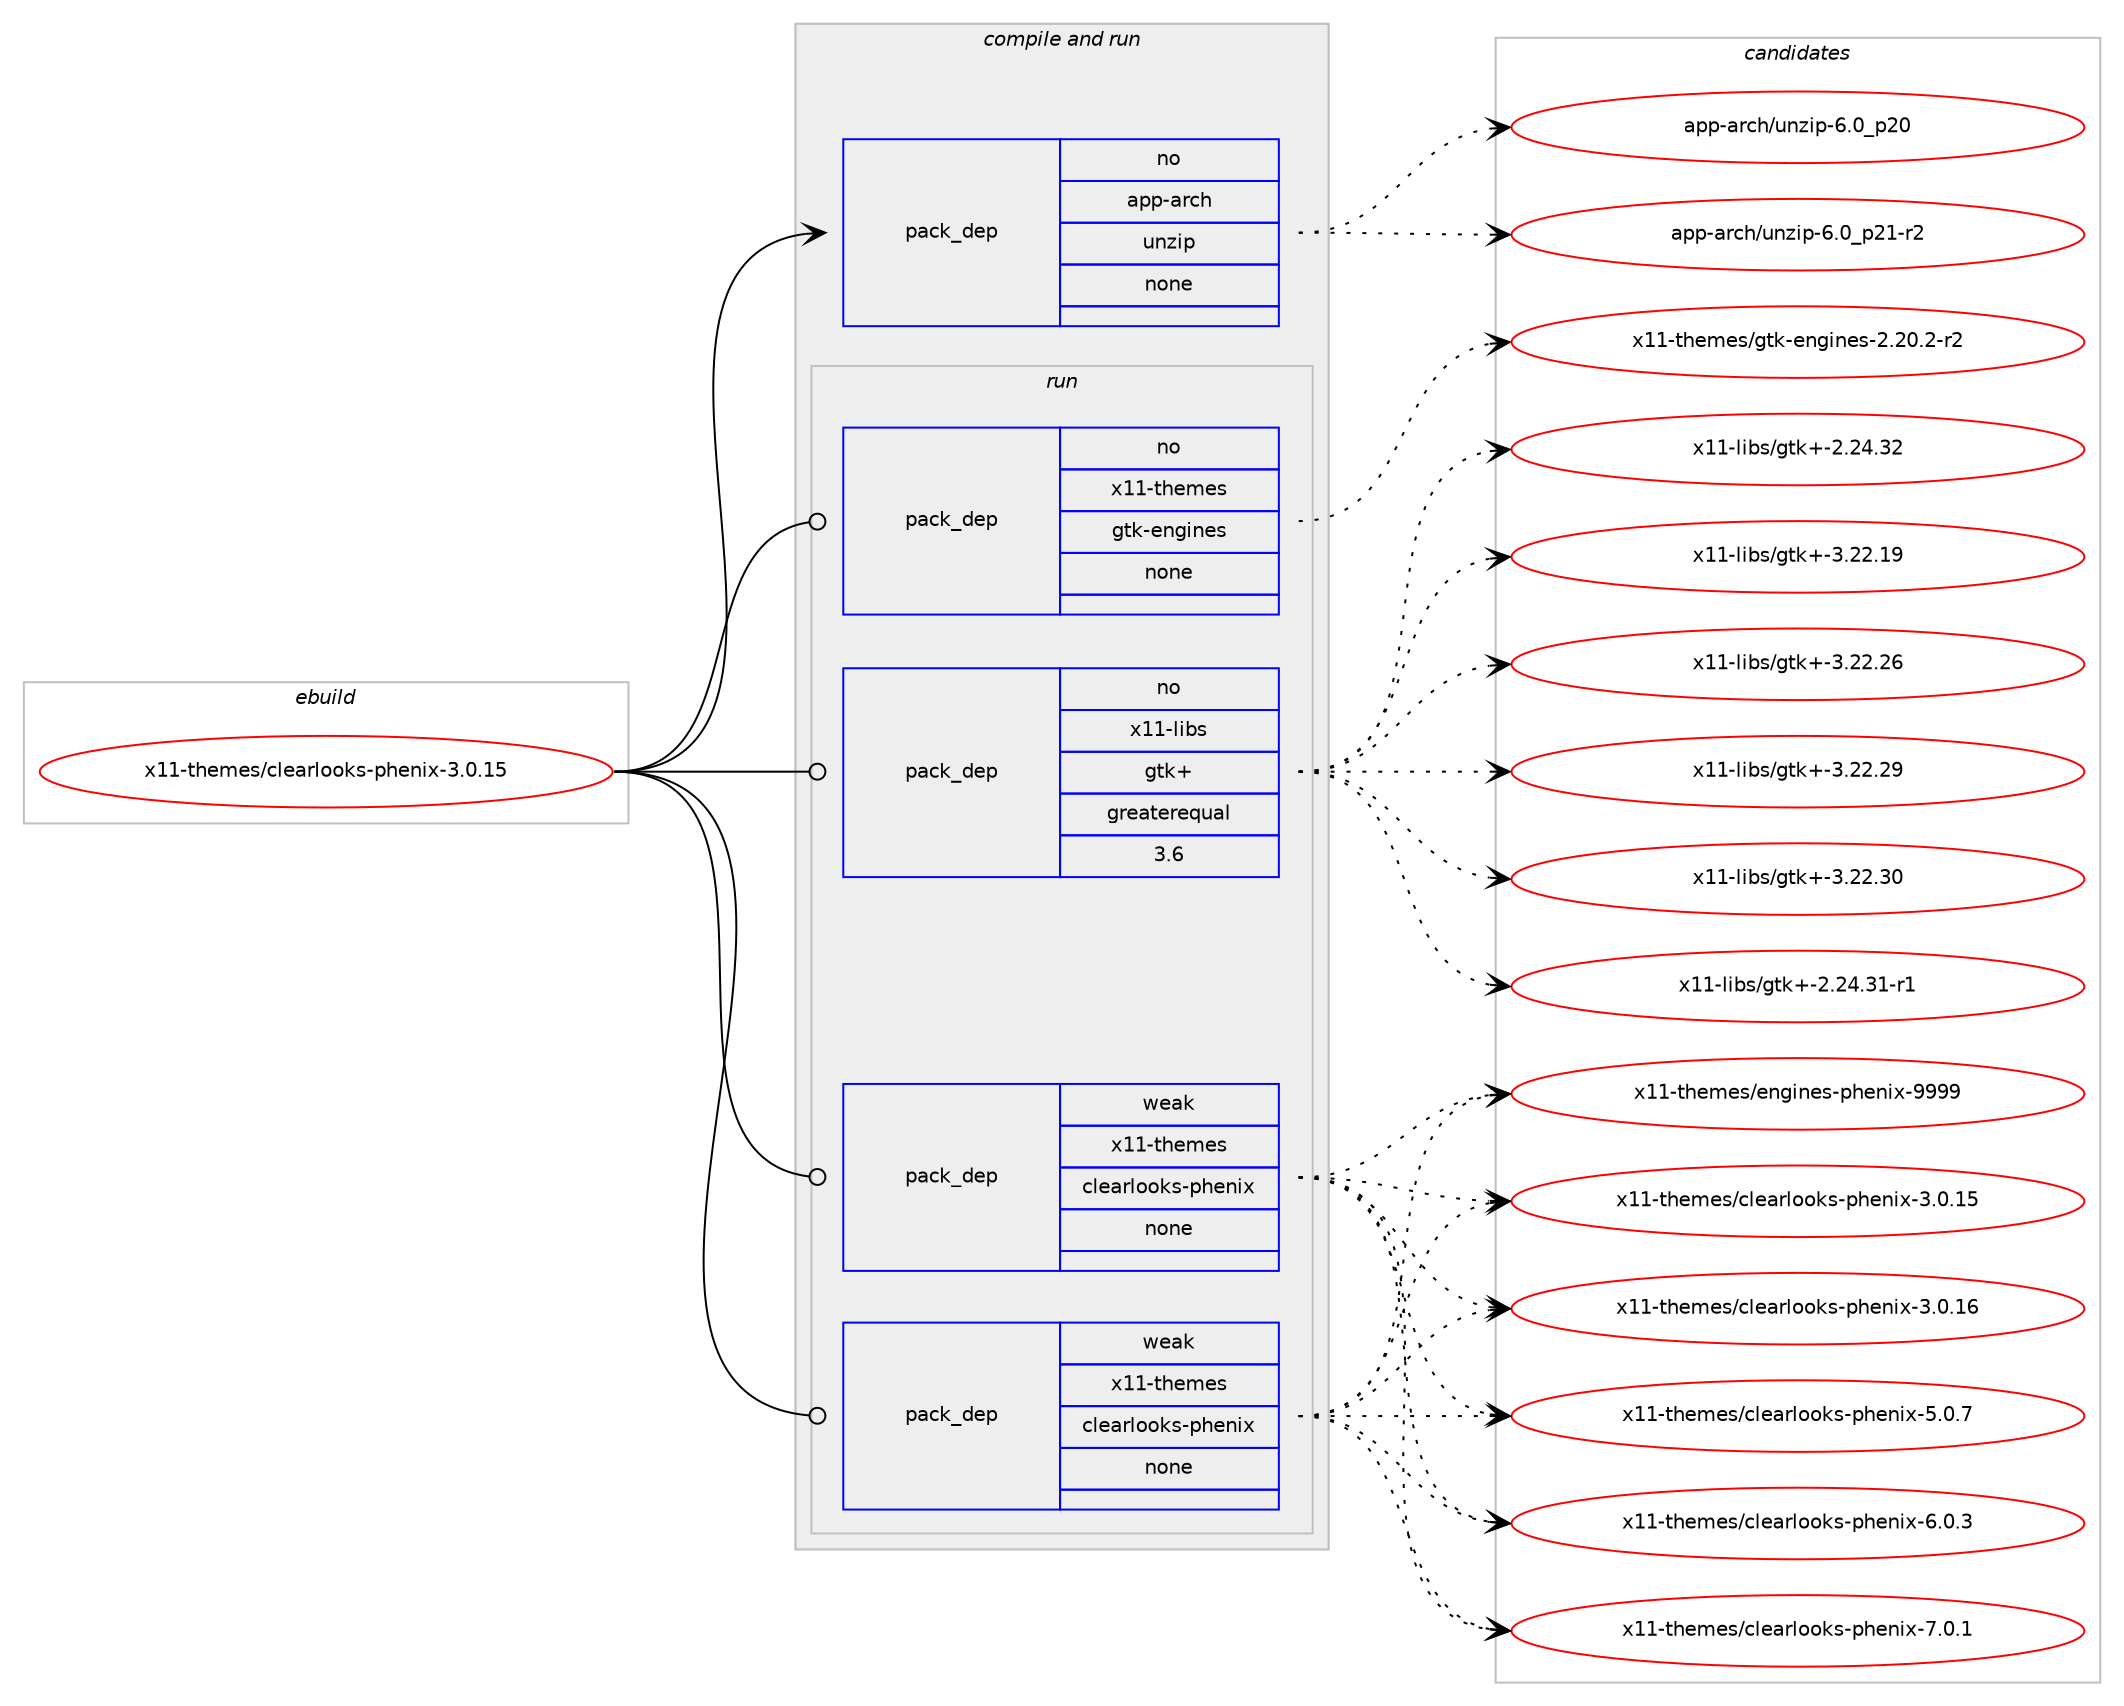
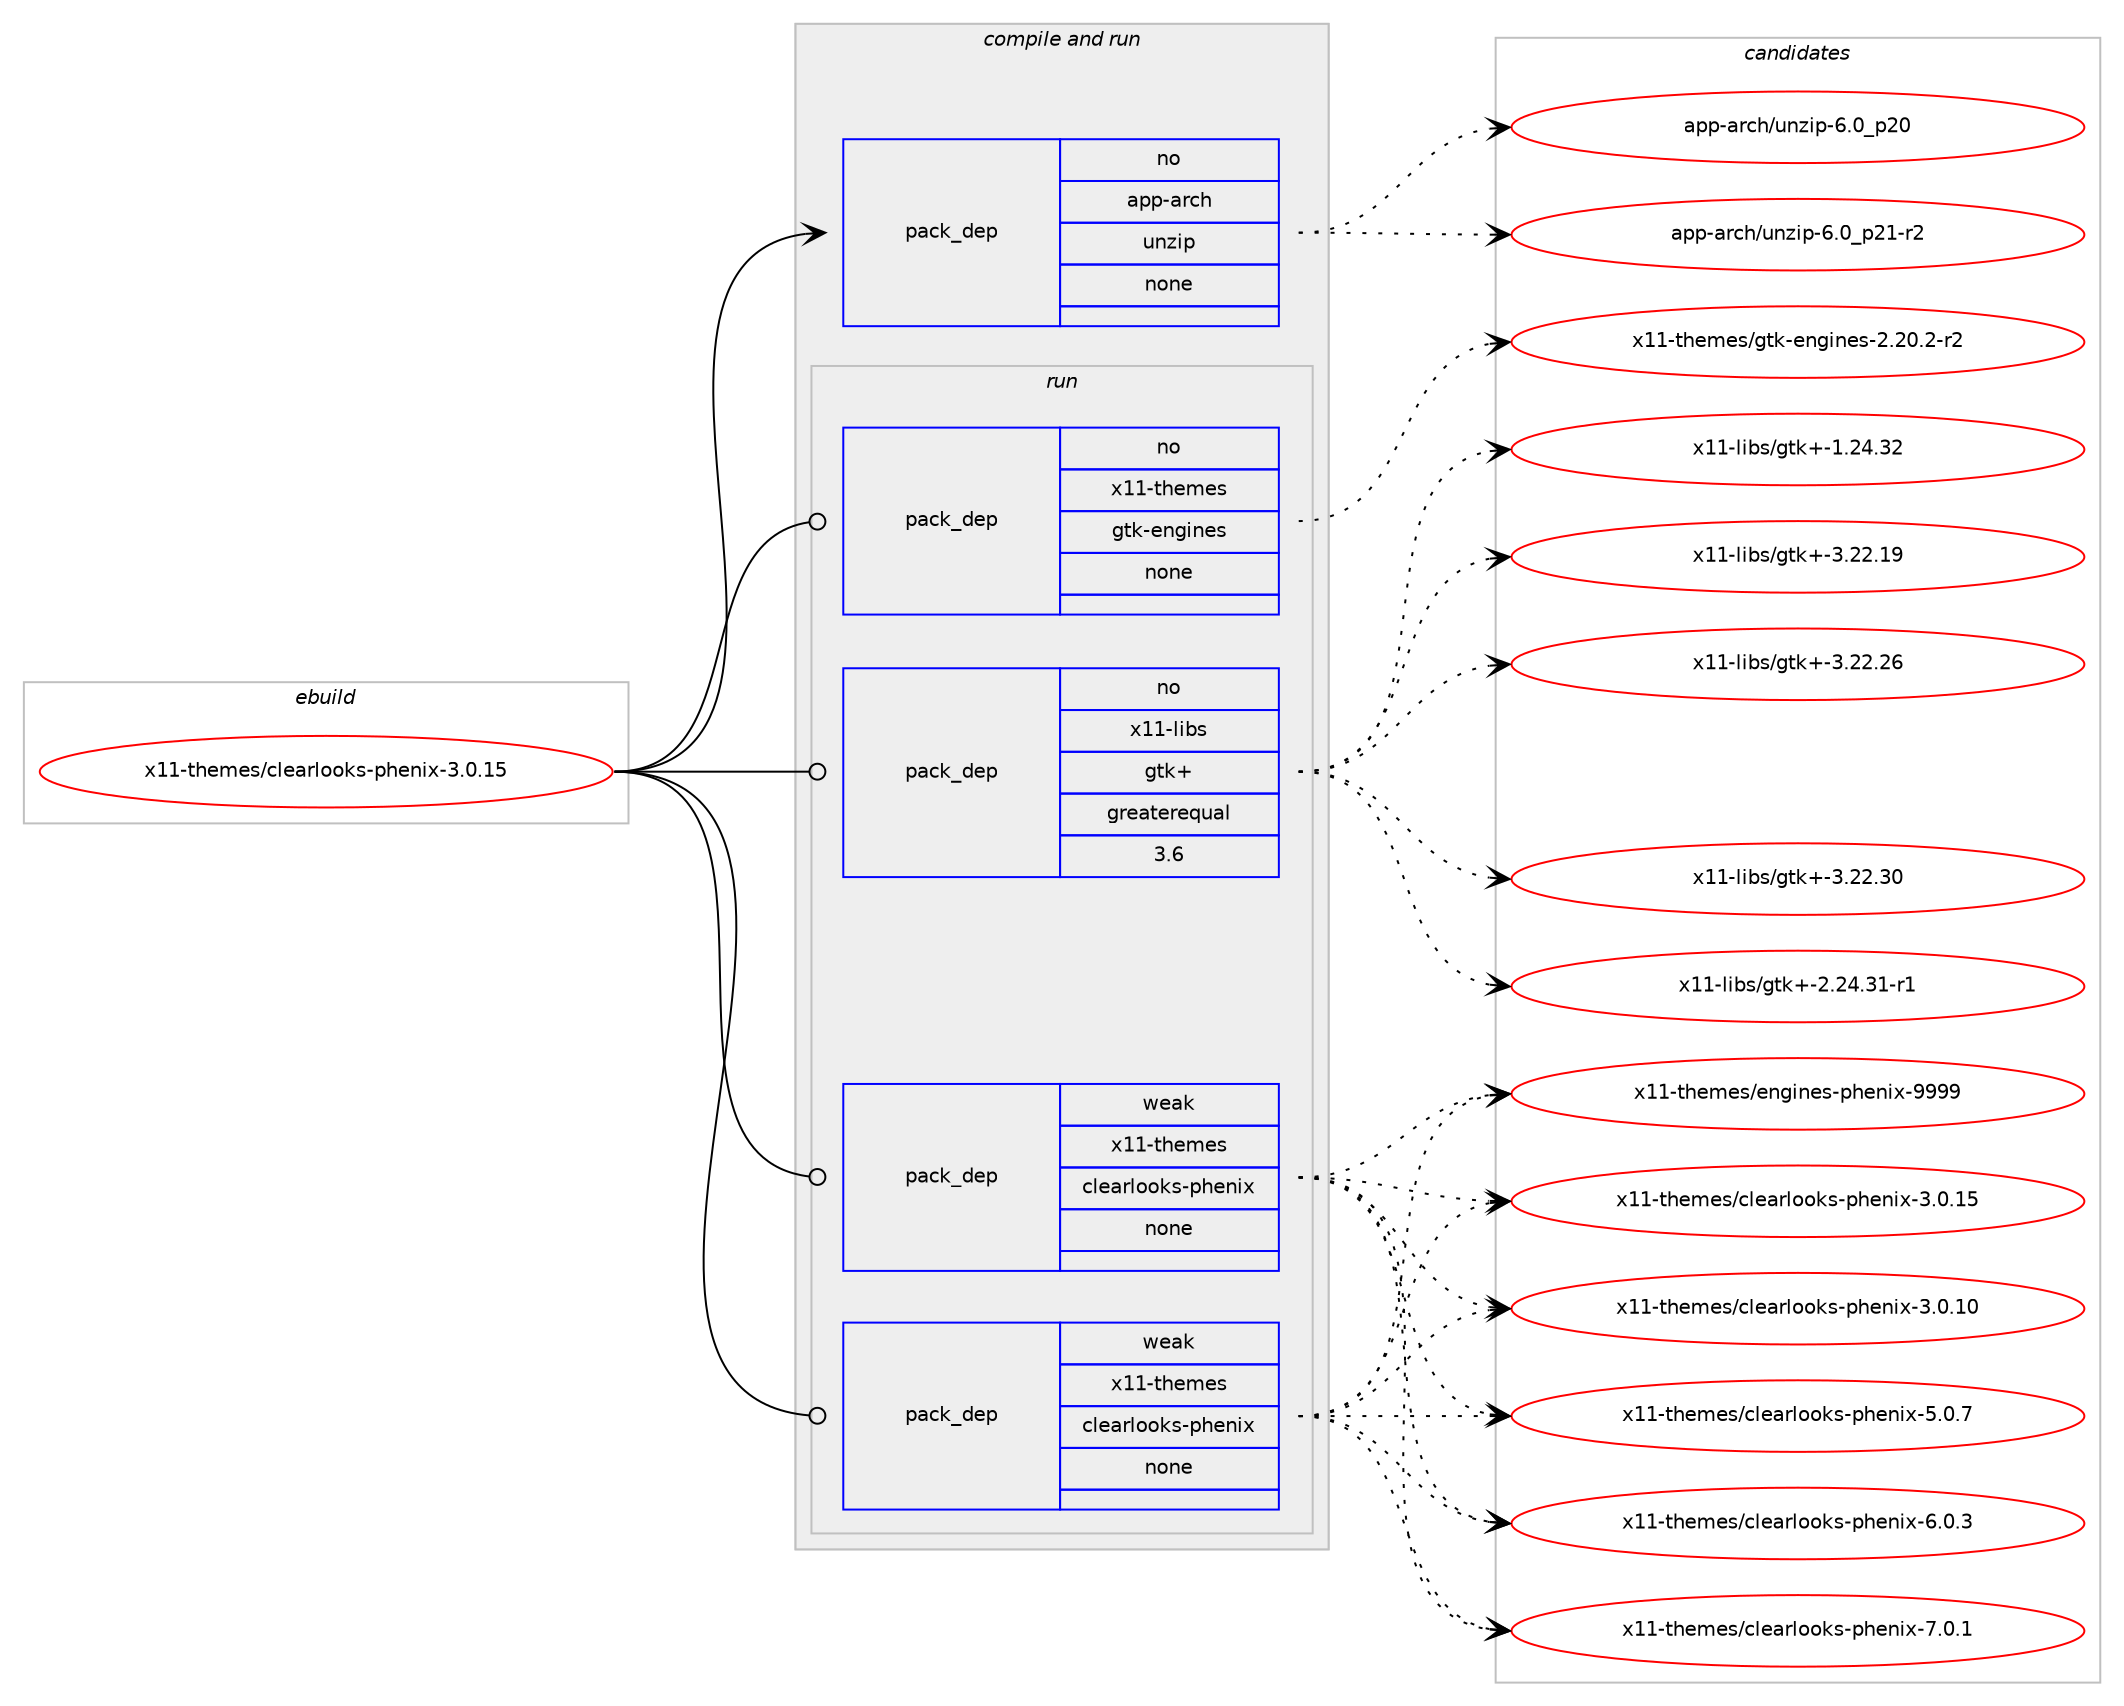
node "x11-libs/gtk+-2.24.32": label "x11-libs/gtk+-2.24.32" -> "x11-libs/gtk+-1.24.32"
node "x11-libs/gtk+-3.22.29": removed
node "x11-themes/clearlooks-phenix-3.0.16": label "x11-themes/clearlooks-phenix-3.0.16" -> "x11-themes/clearlooks-phenix-3.0.10"
